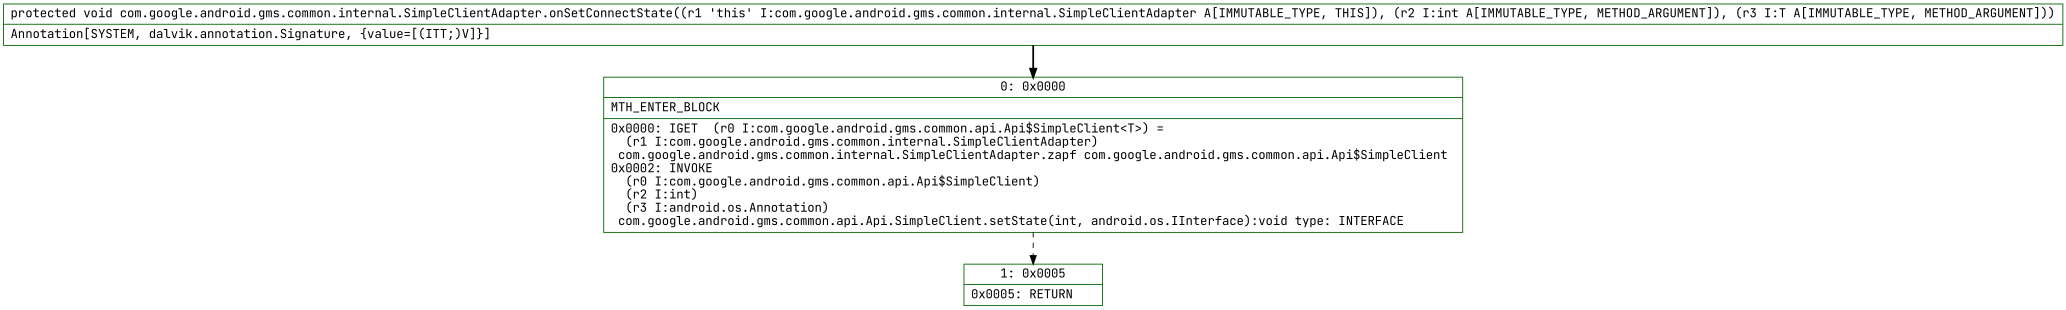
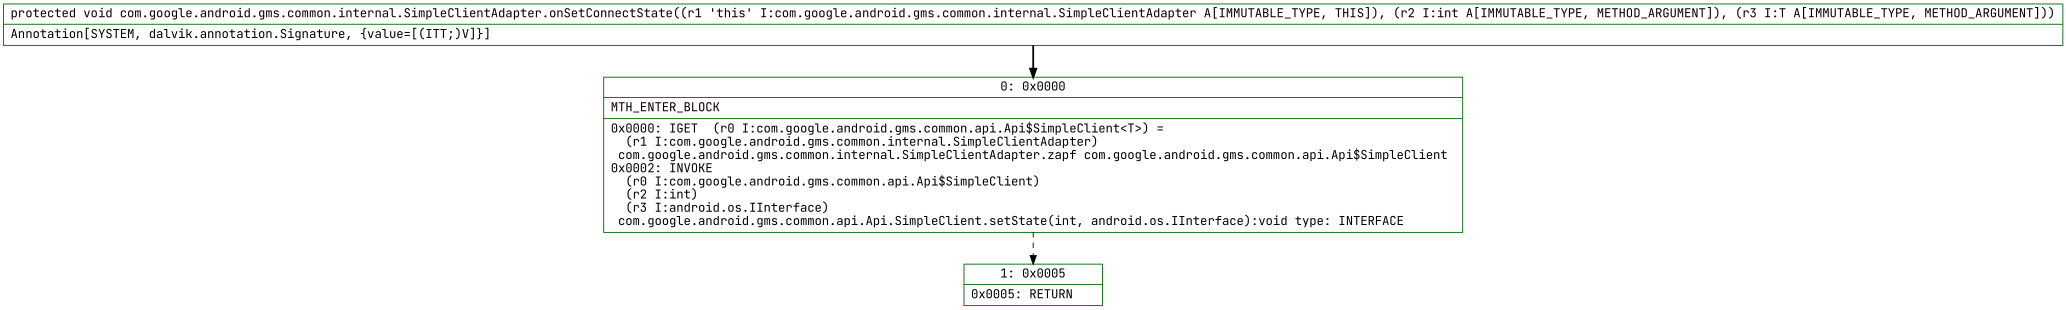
node "0: 0x0000": text "(r3 I:android.os.Annotation)" -> "(r3 I:android.os.IInterface)"
